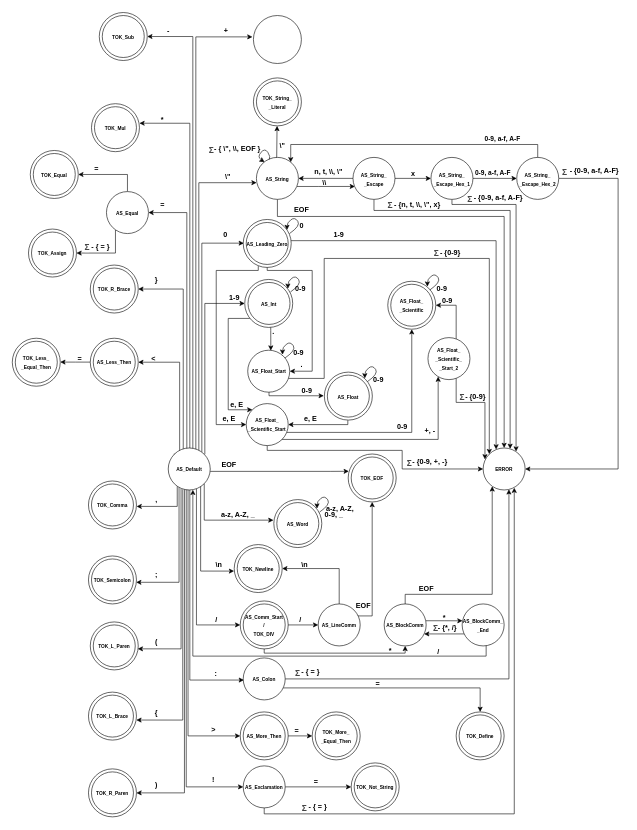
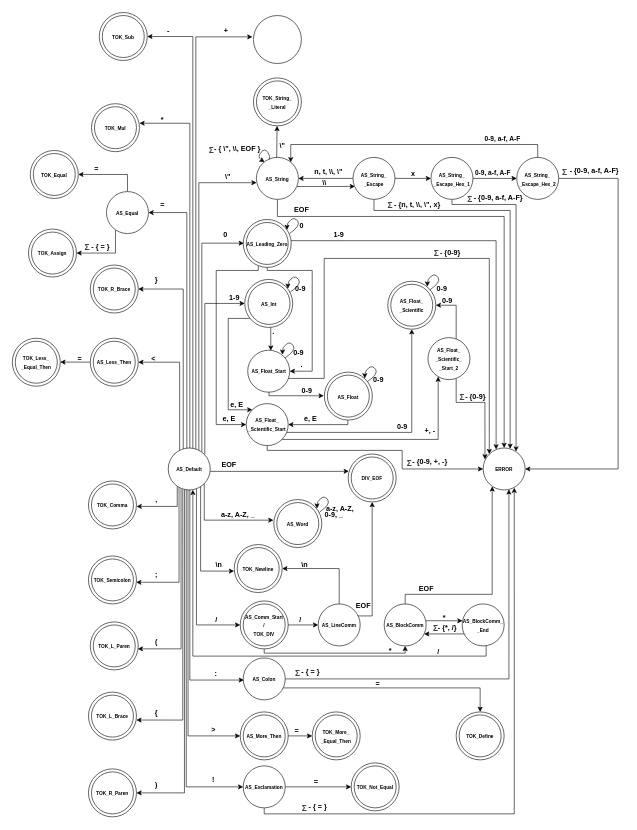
node "TOK_EOF": label "TOK_EOF" -> "DIV_EOF"
node "TOK_Not_String": label "TOK_Not_String" -> "TOK_Not_Equal"
